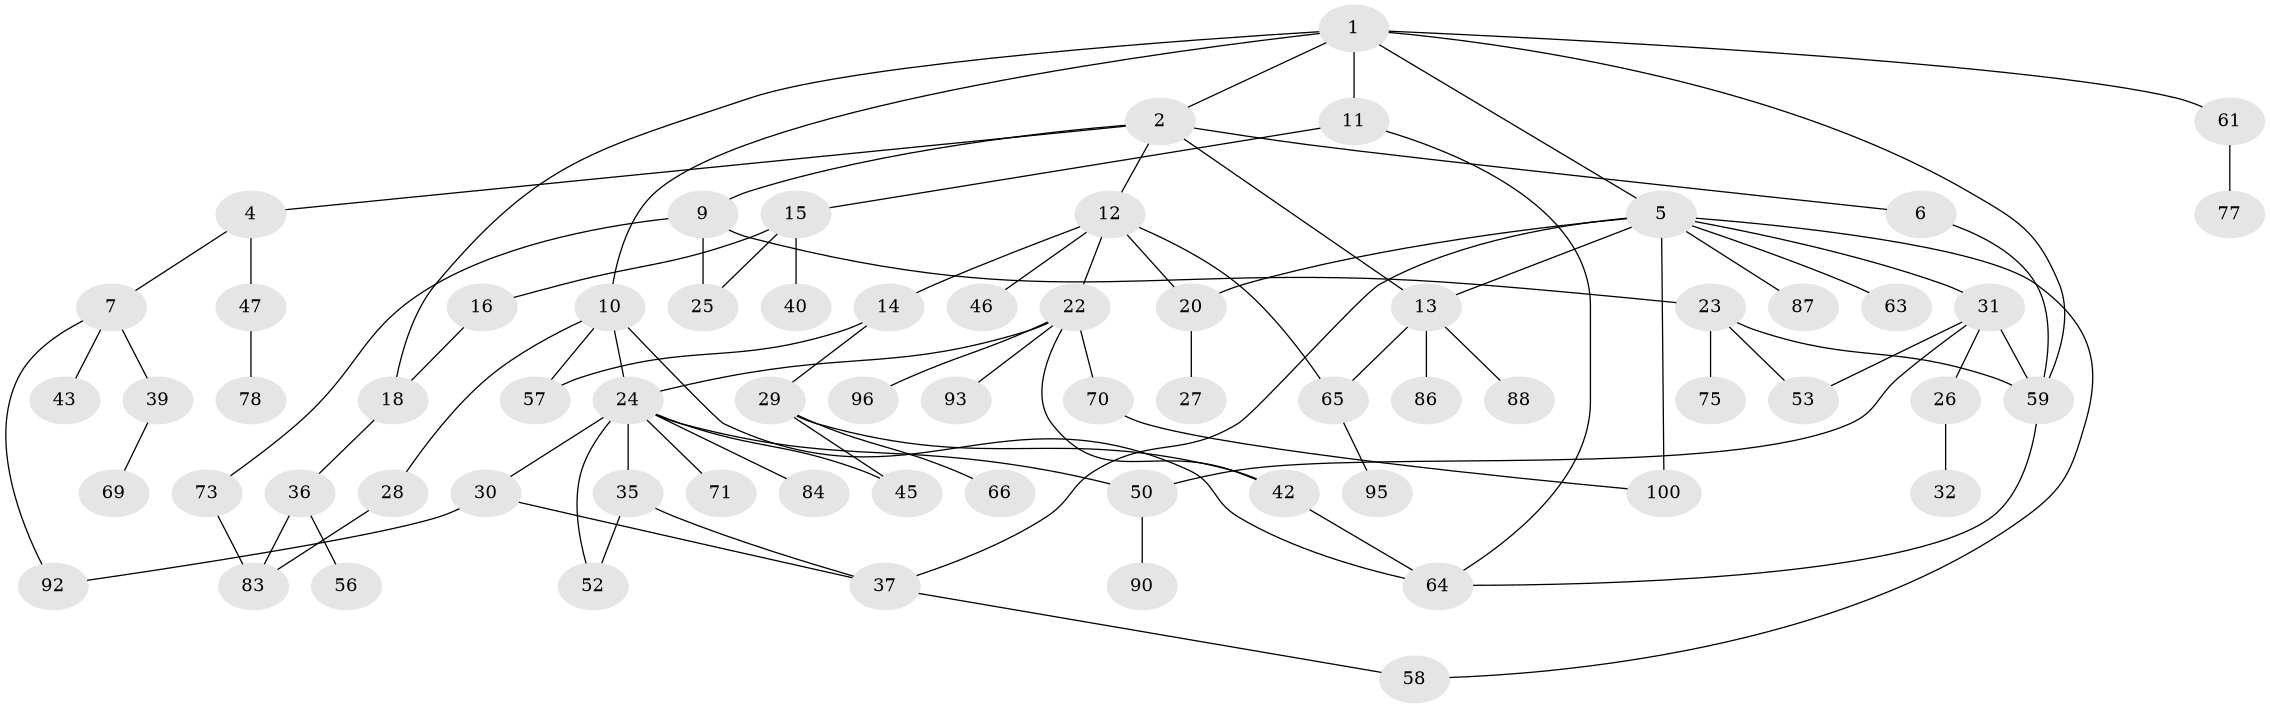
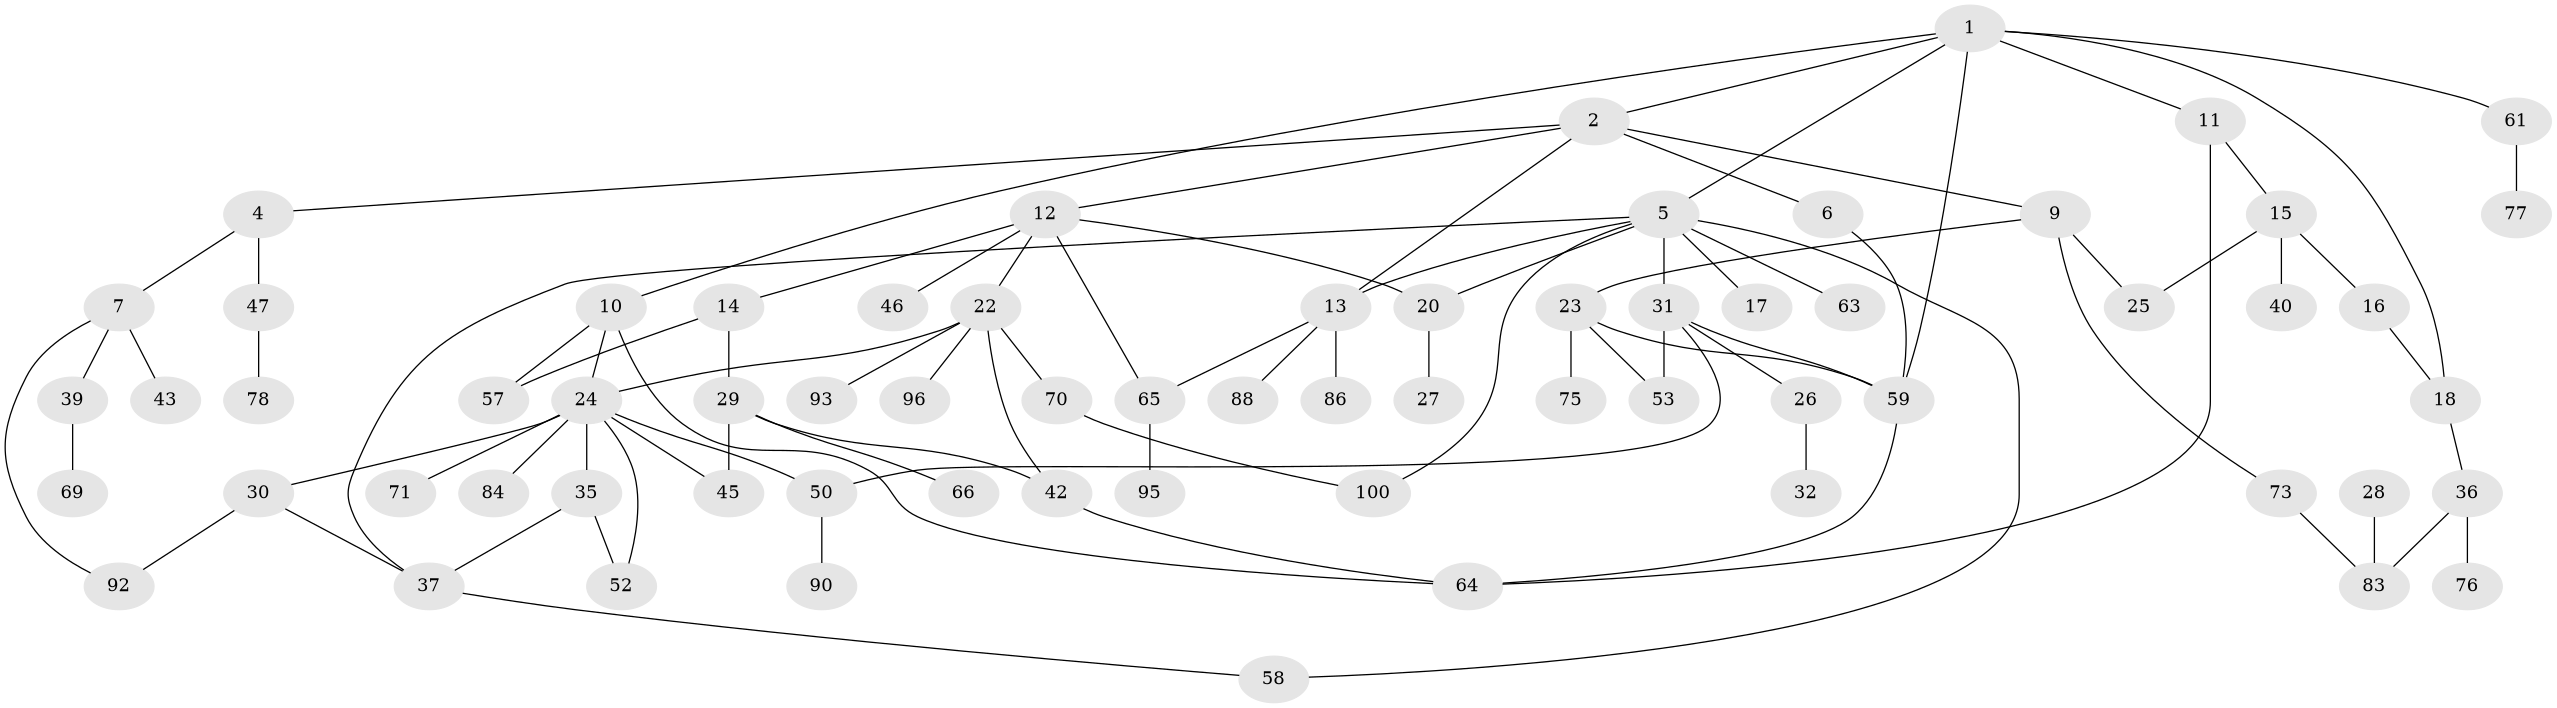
node "87": label "87" -> "17"
edge "10" -- "28": removed
node "56": label "56" -> "76"
